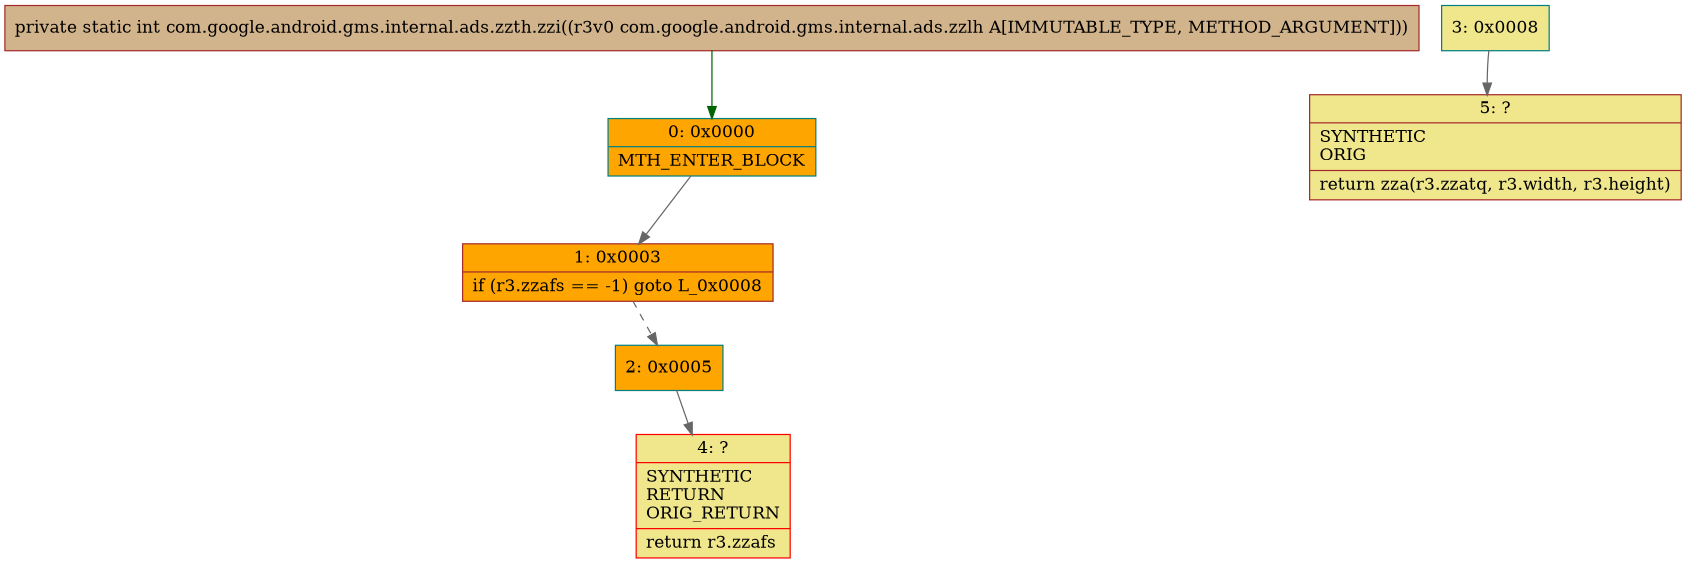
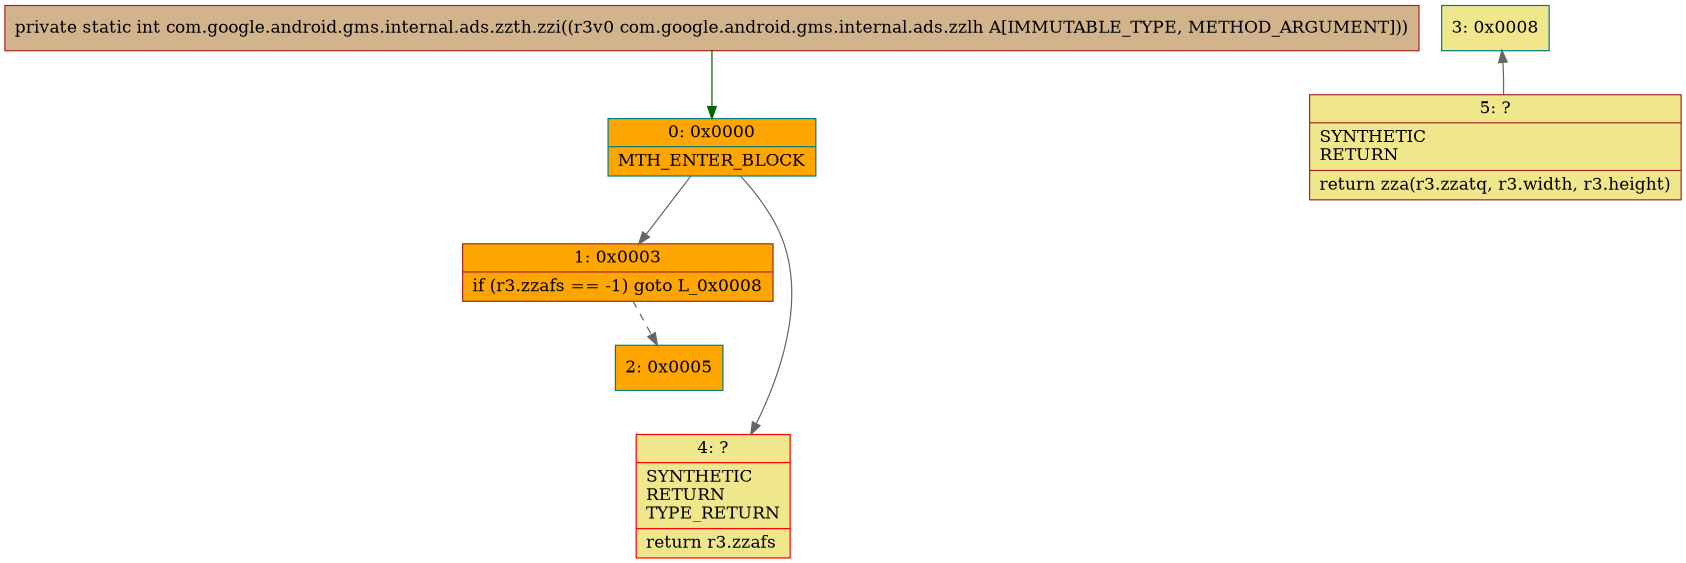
edge "3: 0x0008" -> "5: ?": reversed
node "5: ?": text "ORIG" -> "RETURN"
edge "2: 0x0005" -> "4: ?": now "0: 0x0000" -> "4: ?"
node "4: ?": text "ORIG_RETURN" -> "TYPE_RETURN"
